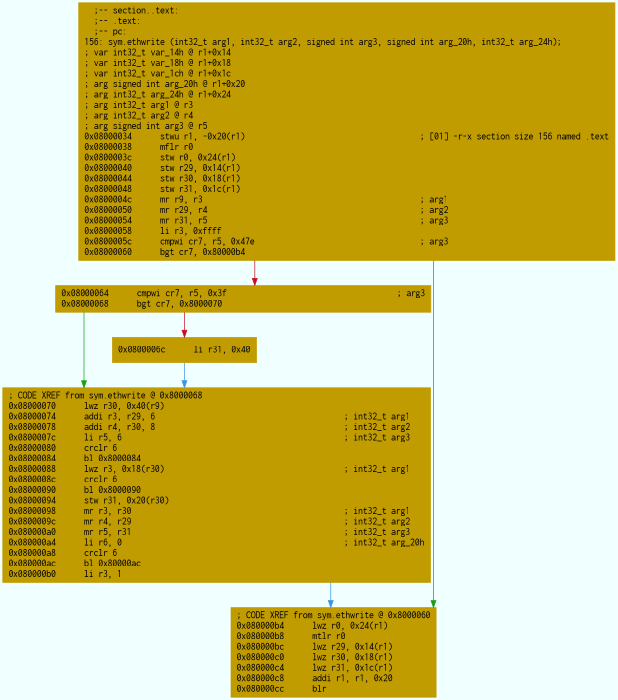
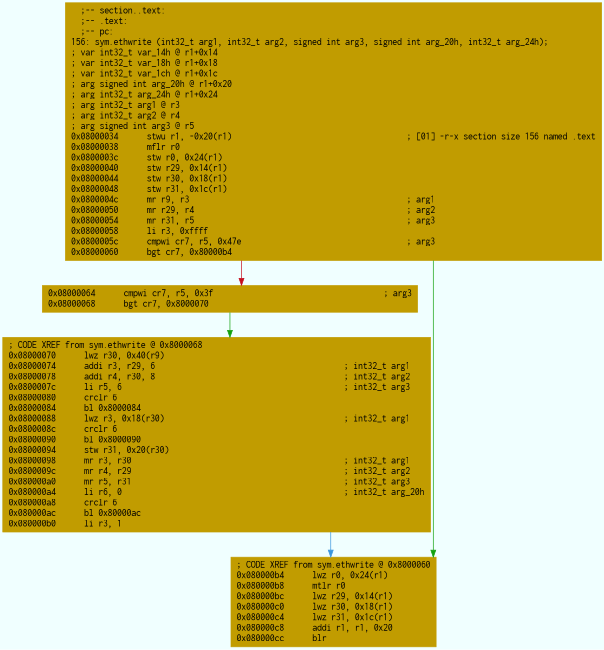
node "0x0800006c      li r31, 0x40": removed
